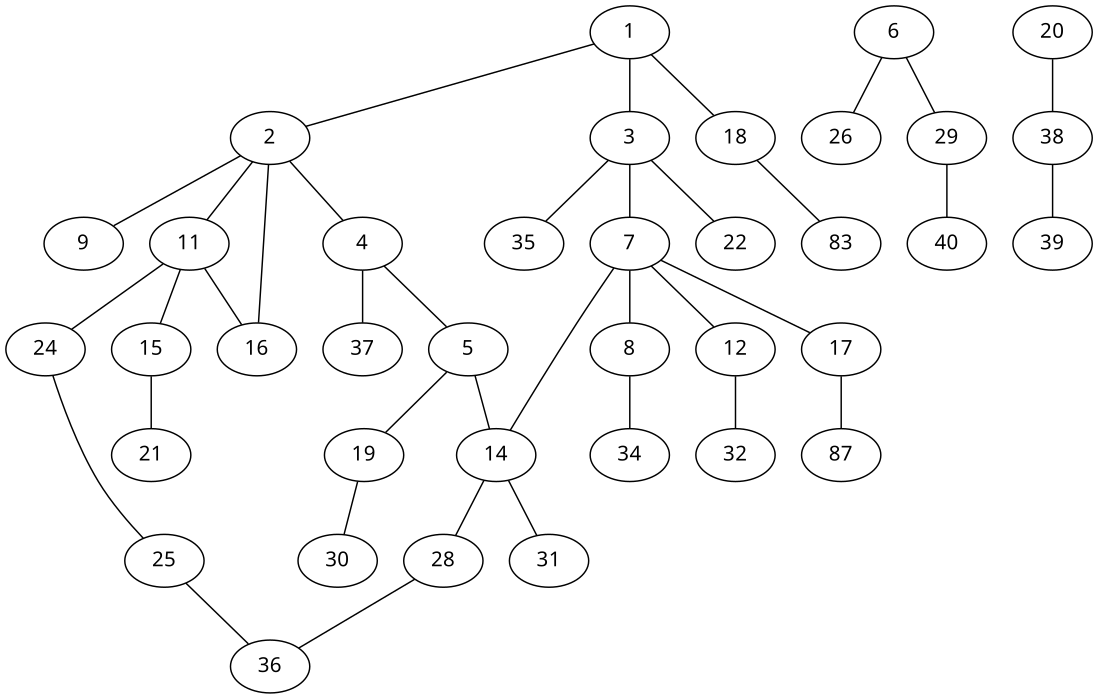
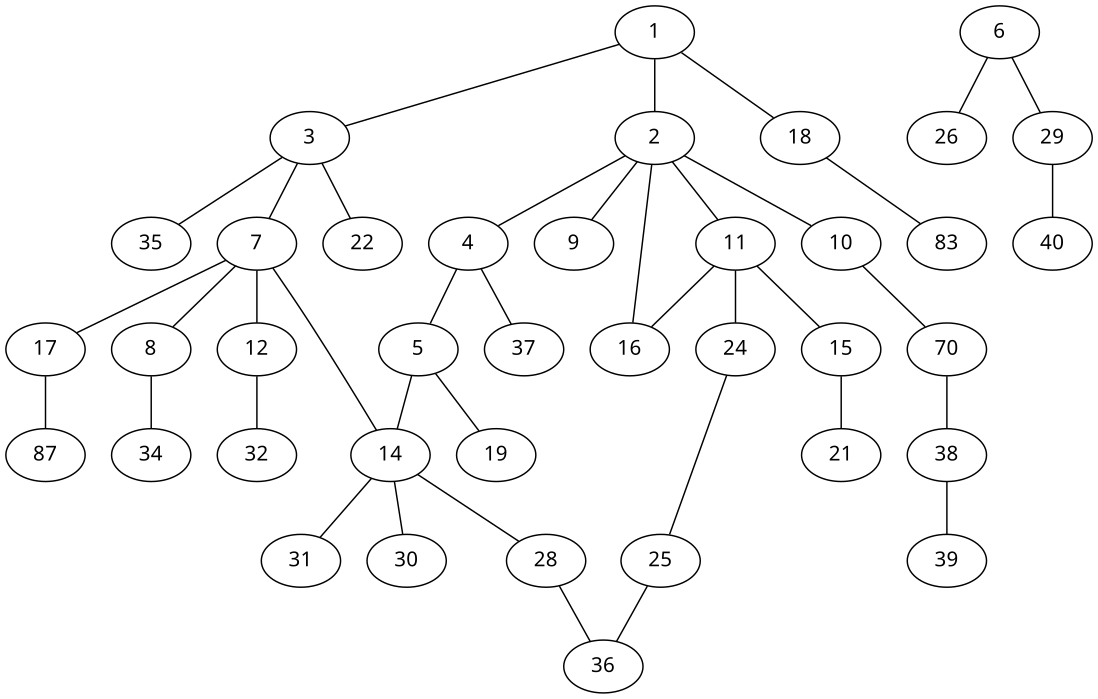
node "20": label "20" -> "70"
node "10": added
edge "19" -- "30": now "14" -- "30"
